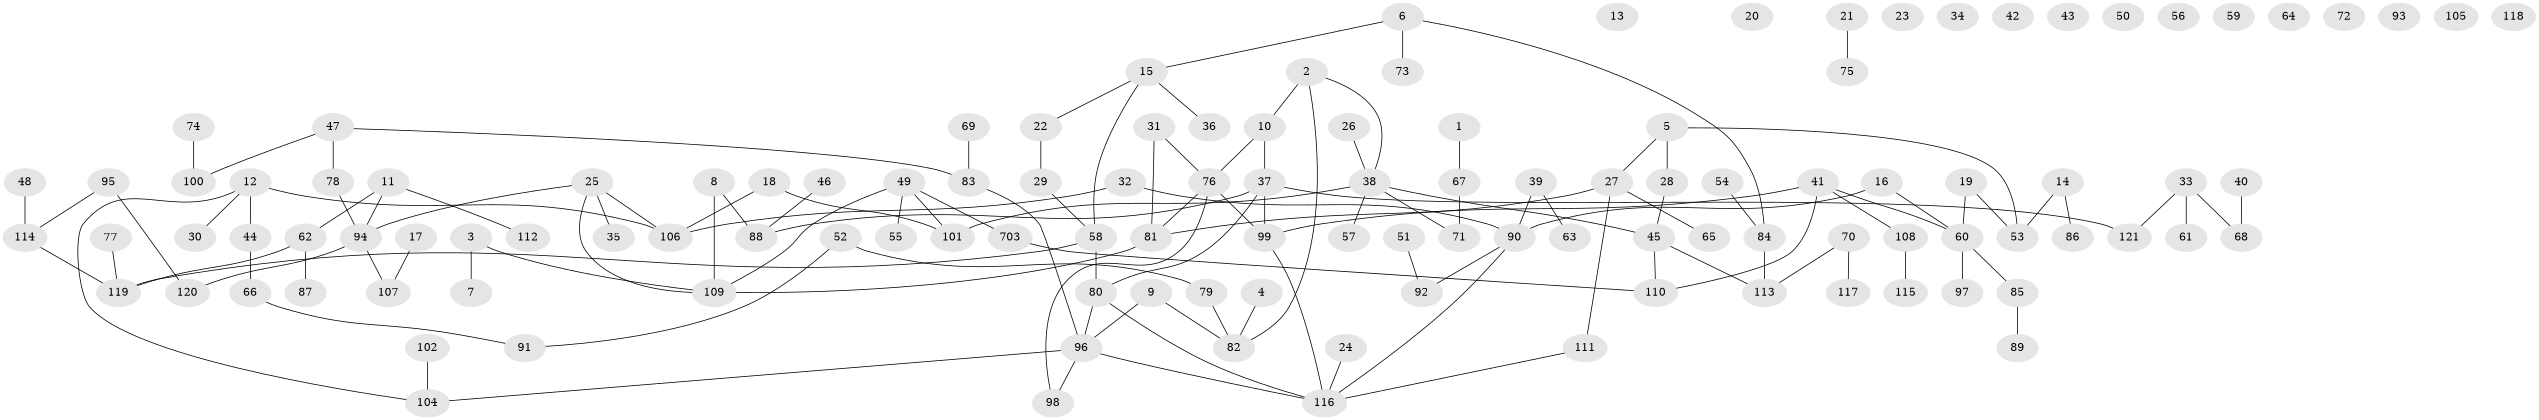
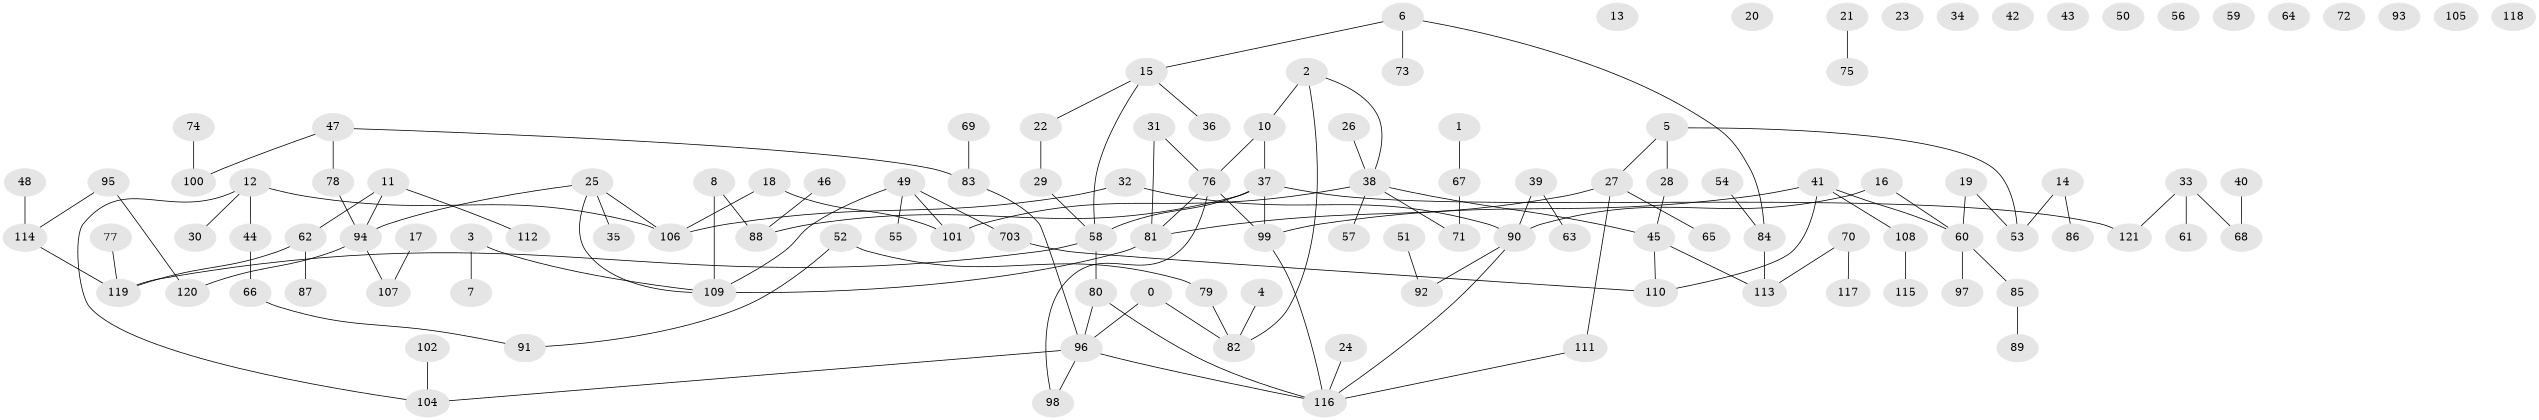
edge "37" -- "80": now "37" -- "58"
node "9": label "9" -> "0"
